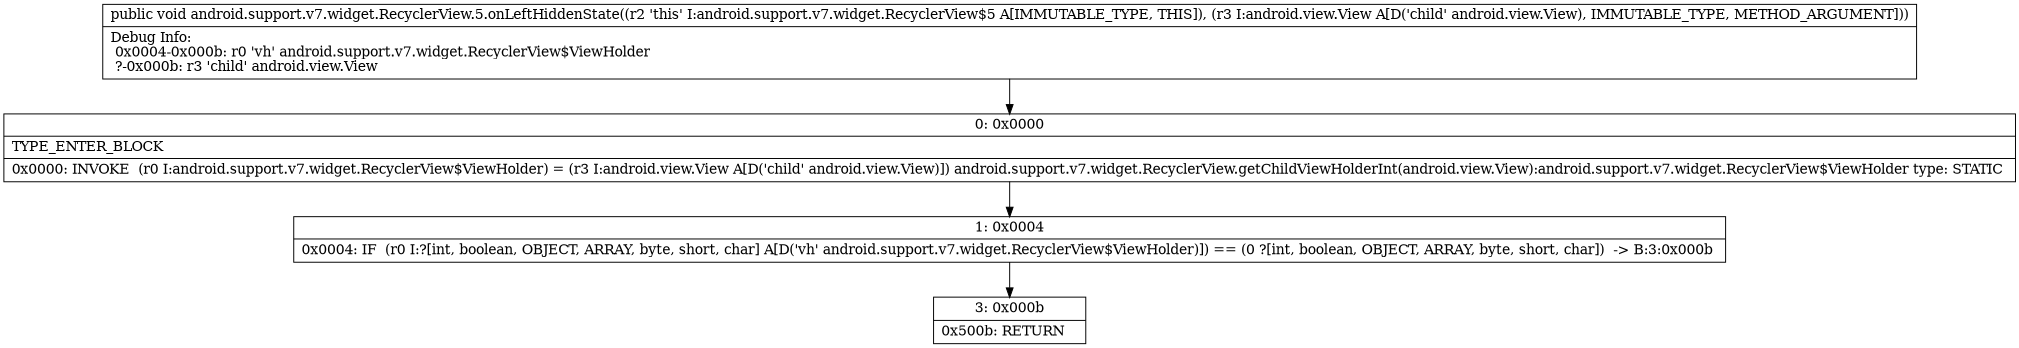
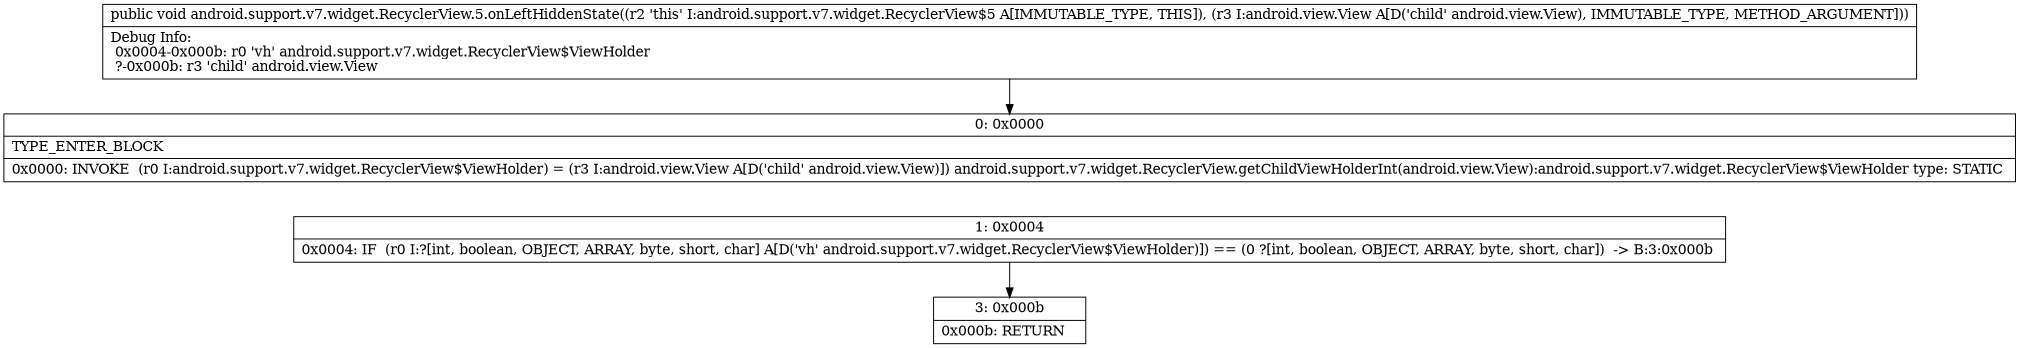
edge "0: 0x0000" -> "1: 0x0004": removed
node "3: 0x000b": text "0x500b: RETURN" -> "0x000b: RETURN"
